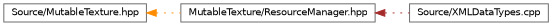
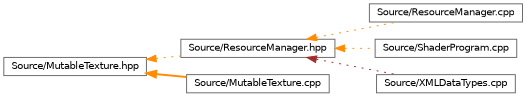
node "MutableTexture/ResourceManager.hpp": label "MutableTexture/ResourceManager.hpp" -> "Source/ResourceManager.hpp"
node "Source/ResourceManager.cpp": added
node "Source/ShaderProgram.cpp": added
node "Source/MutableTexture.cpp": added
